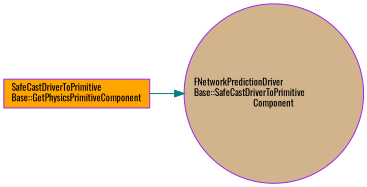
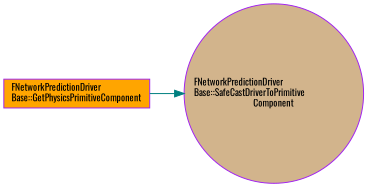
node "SafeCastDriverToPrimitive Base::GetPhysicsPrimitiveComponent": label "SafeCastDriverToPrimitive Base::GetPhysicsPrimitiveComponent" -> "FNetworkPredictionDriver Base::GetPhysicsPrimitiveComponent"
